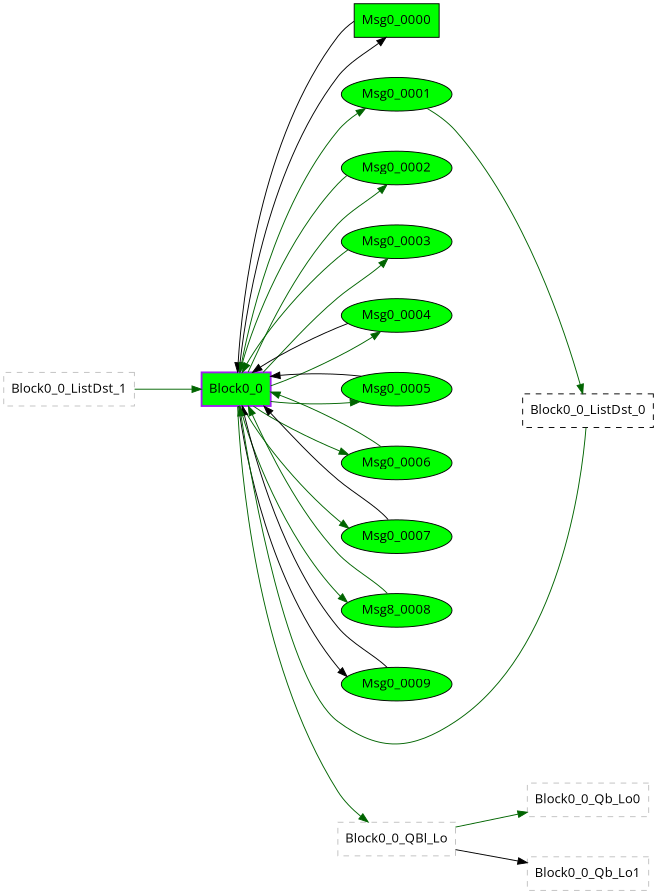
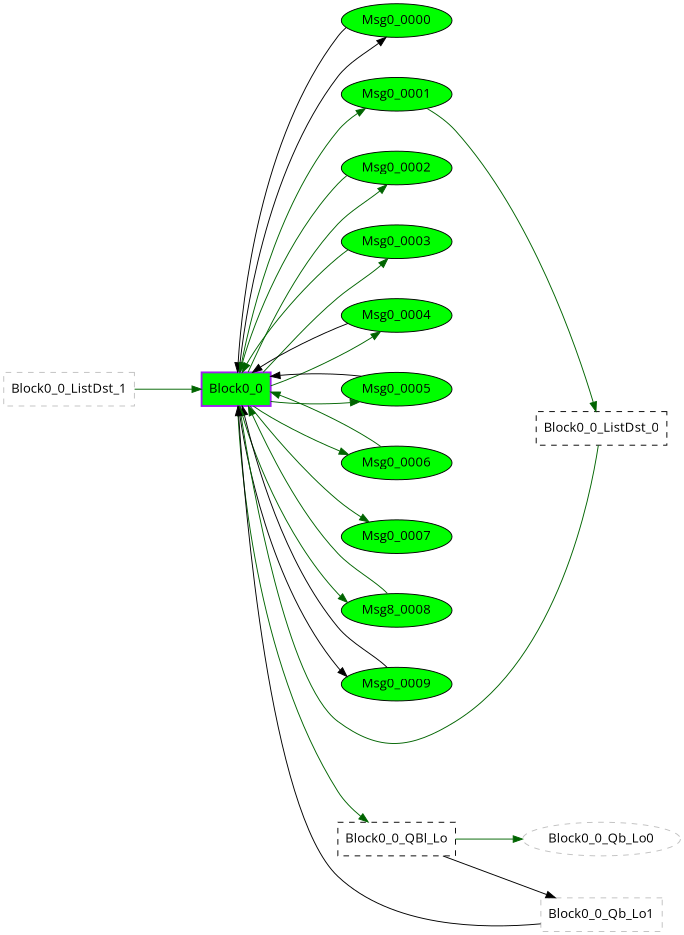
node "Msg0_0000": shape box -> ellipse
edge "Msg0_0007" -> "Block0_0": now "Block0_0_Qb_Lo1" -> "Block0_0"
node "Block0_0_Qb_Lo0": shape box -> ellipse
node "Block0_0_QBl_Lo": color gray -> black
